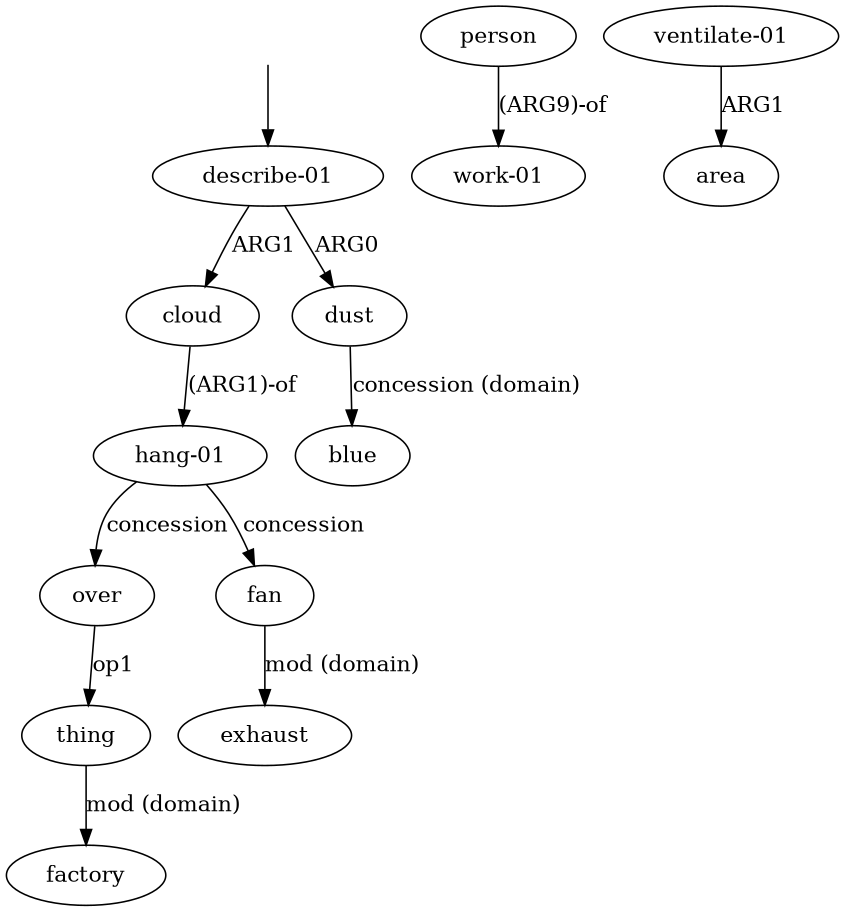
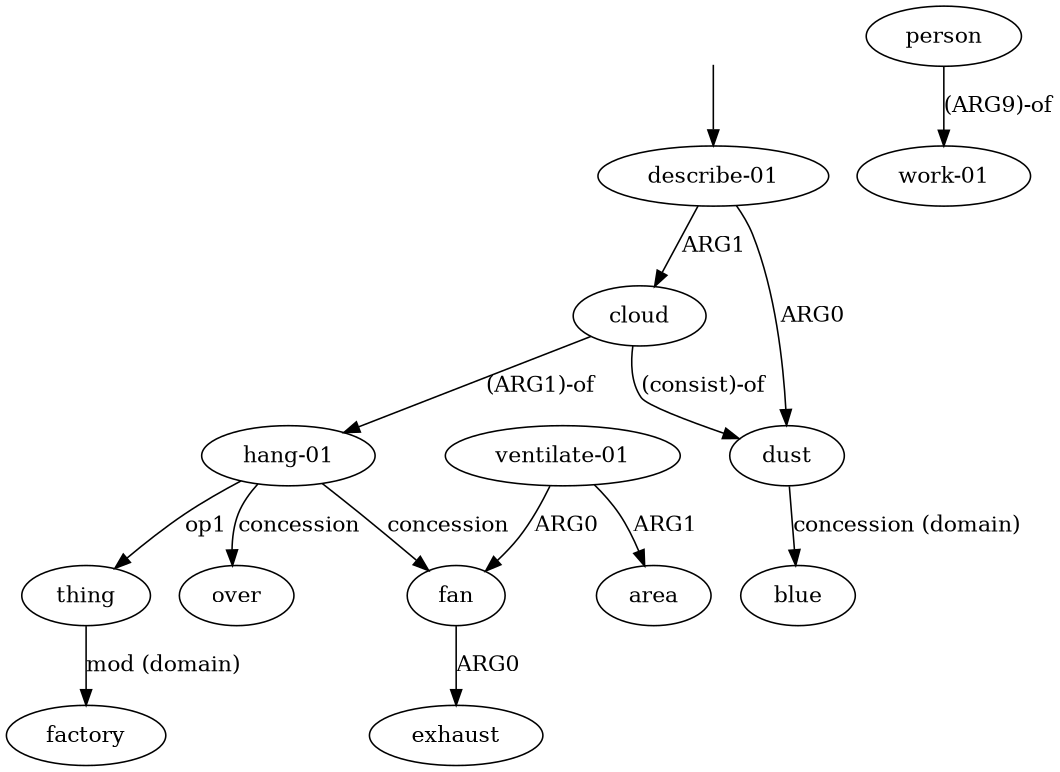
edge "cloud" -> "dust": added, label "(consist)-of"
edge "ventilate-01" -> "fan": added, label "ARG0"
edge "over" -> "thing": now "hang-01" -> "thing"
edge "fan" -> "exhaust": label "mod (domain)" -> "ARG0"
